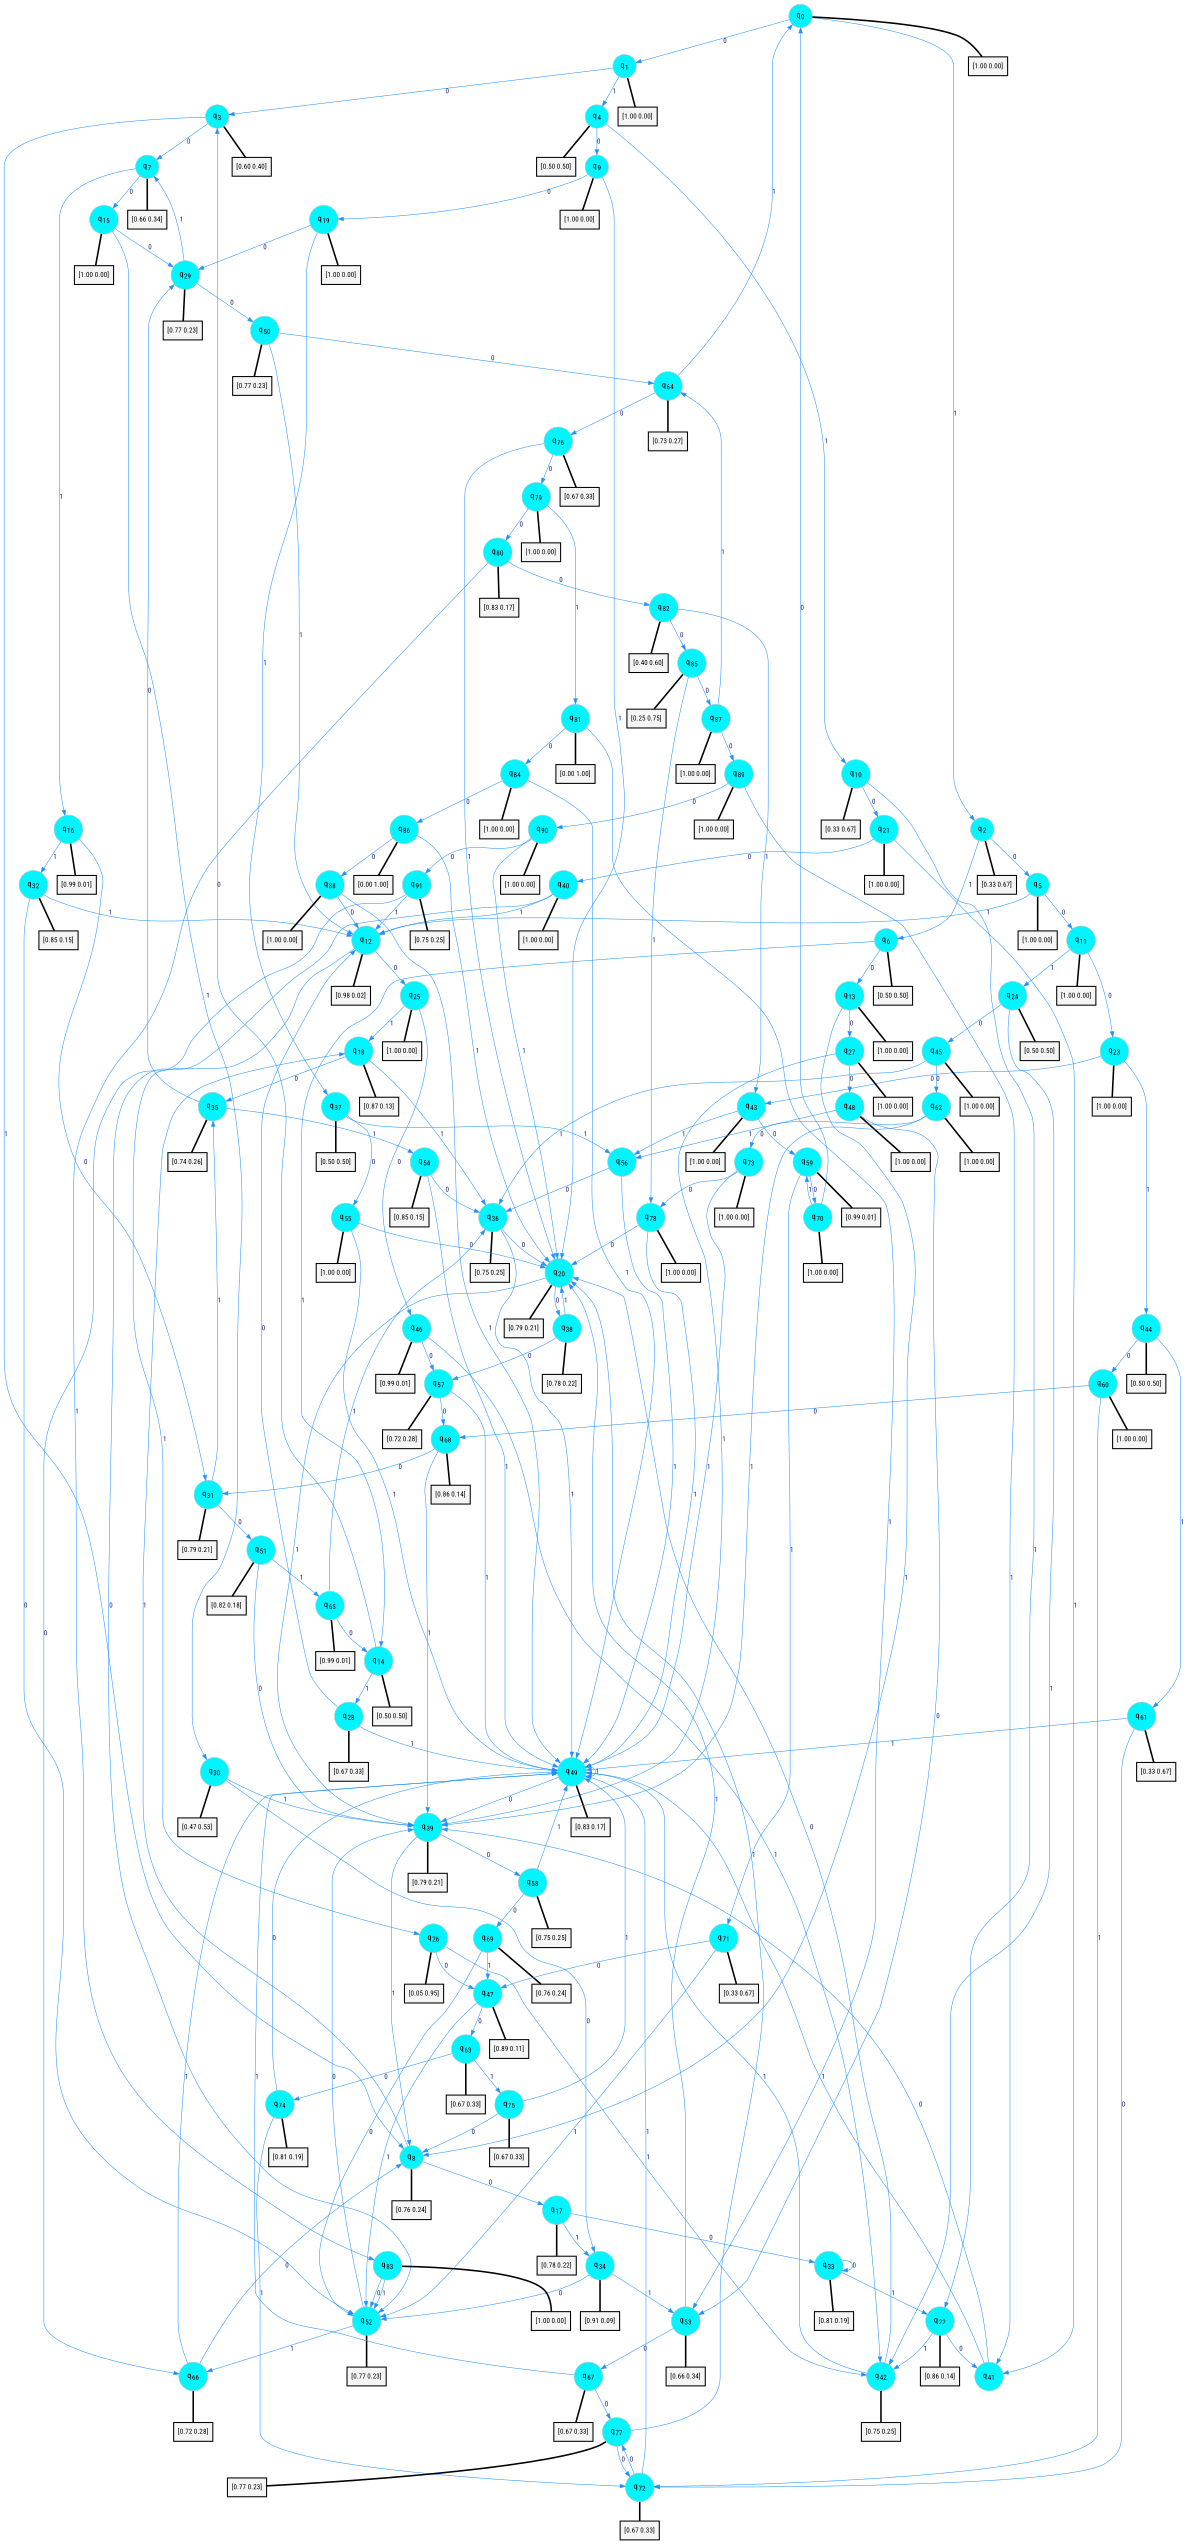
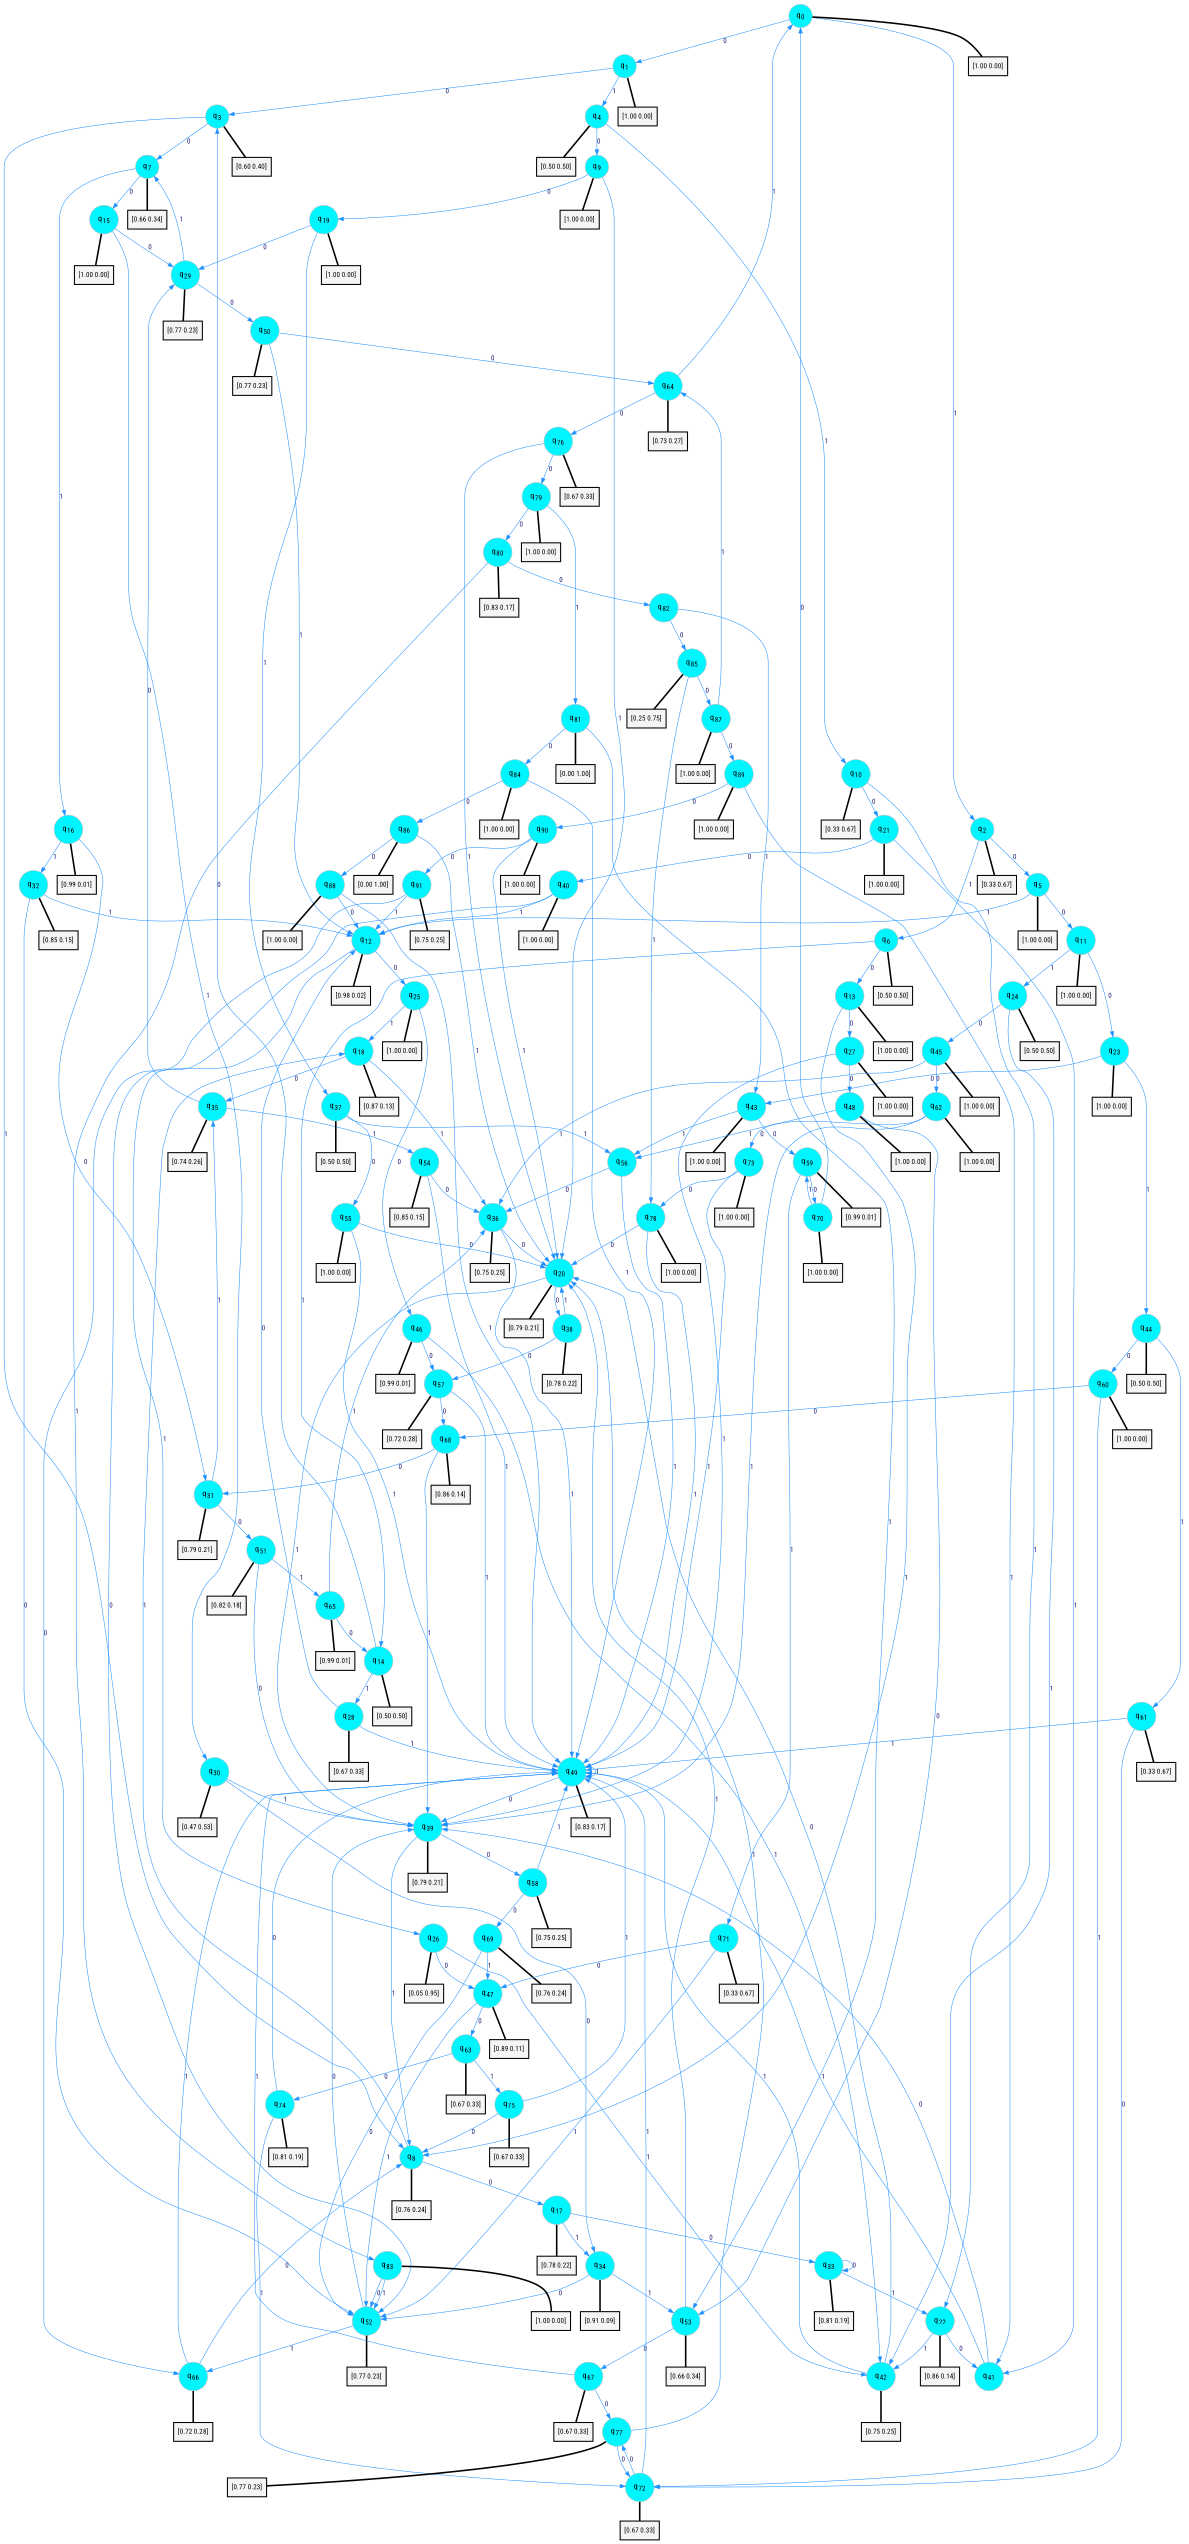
node "[0.40 0.60]": removed
